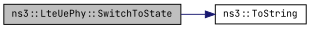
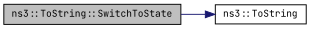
node "ns3::LteUePhy::SwitchToState": label "ns3::LteUePhy::SwitchToState" -> "ns3::ToString::SwitchToState"
